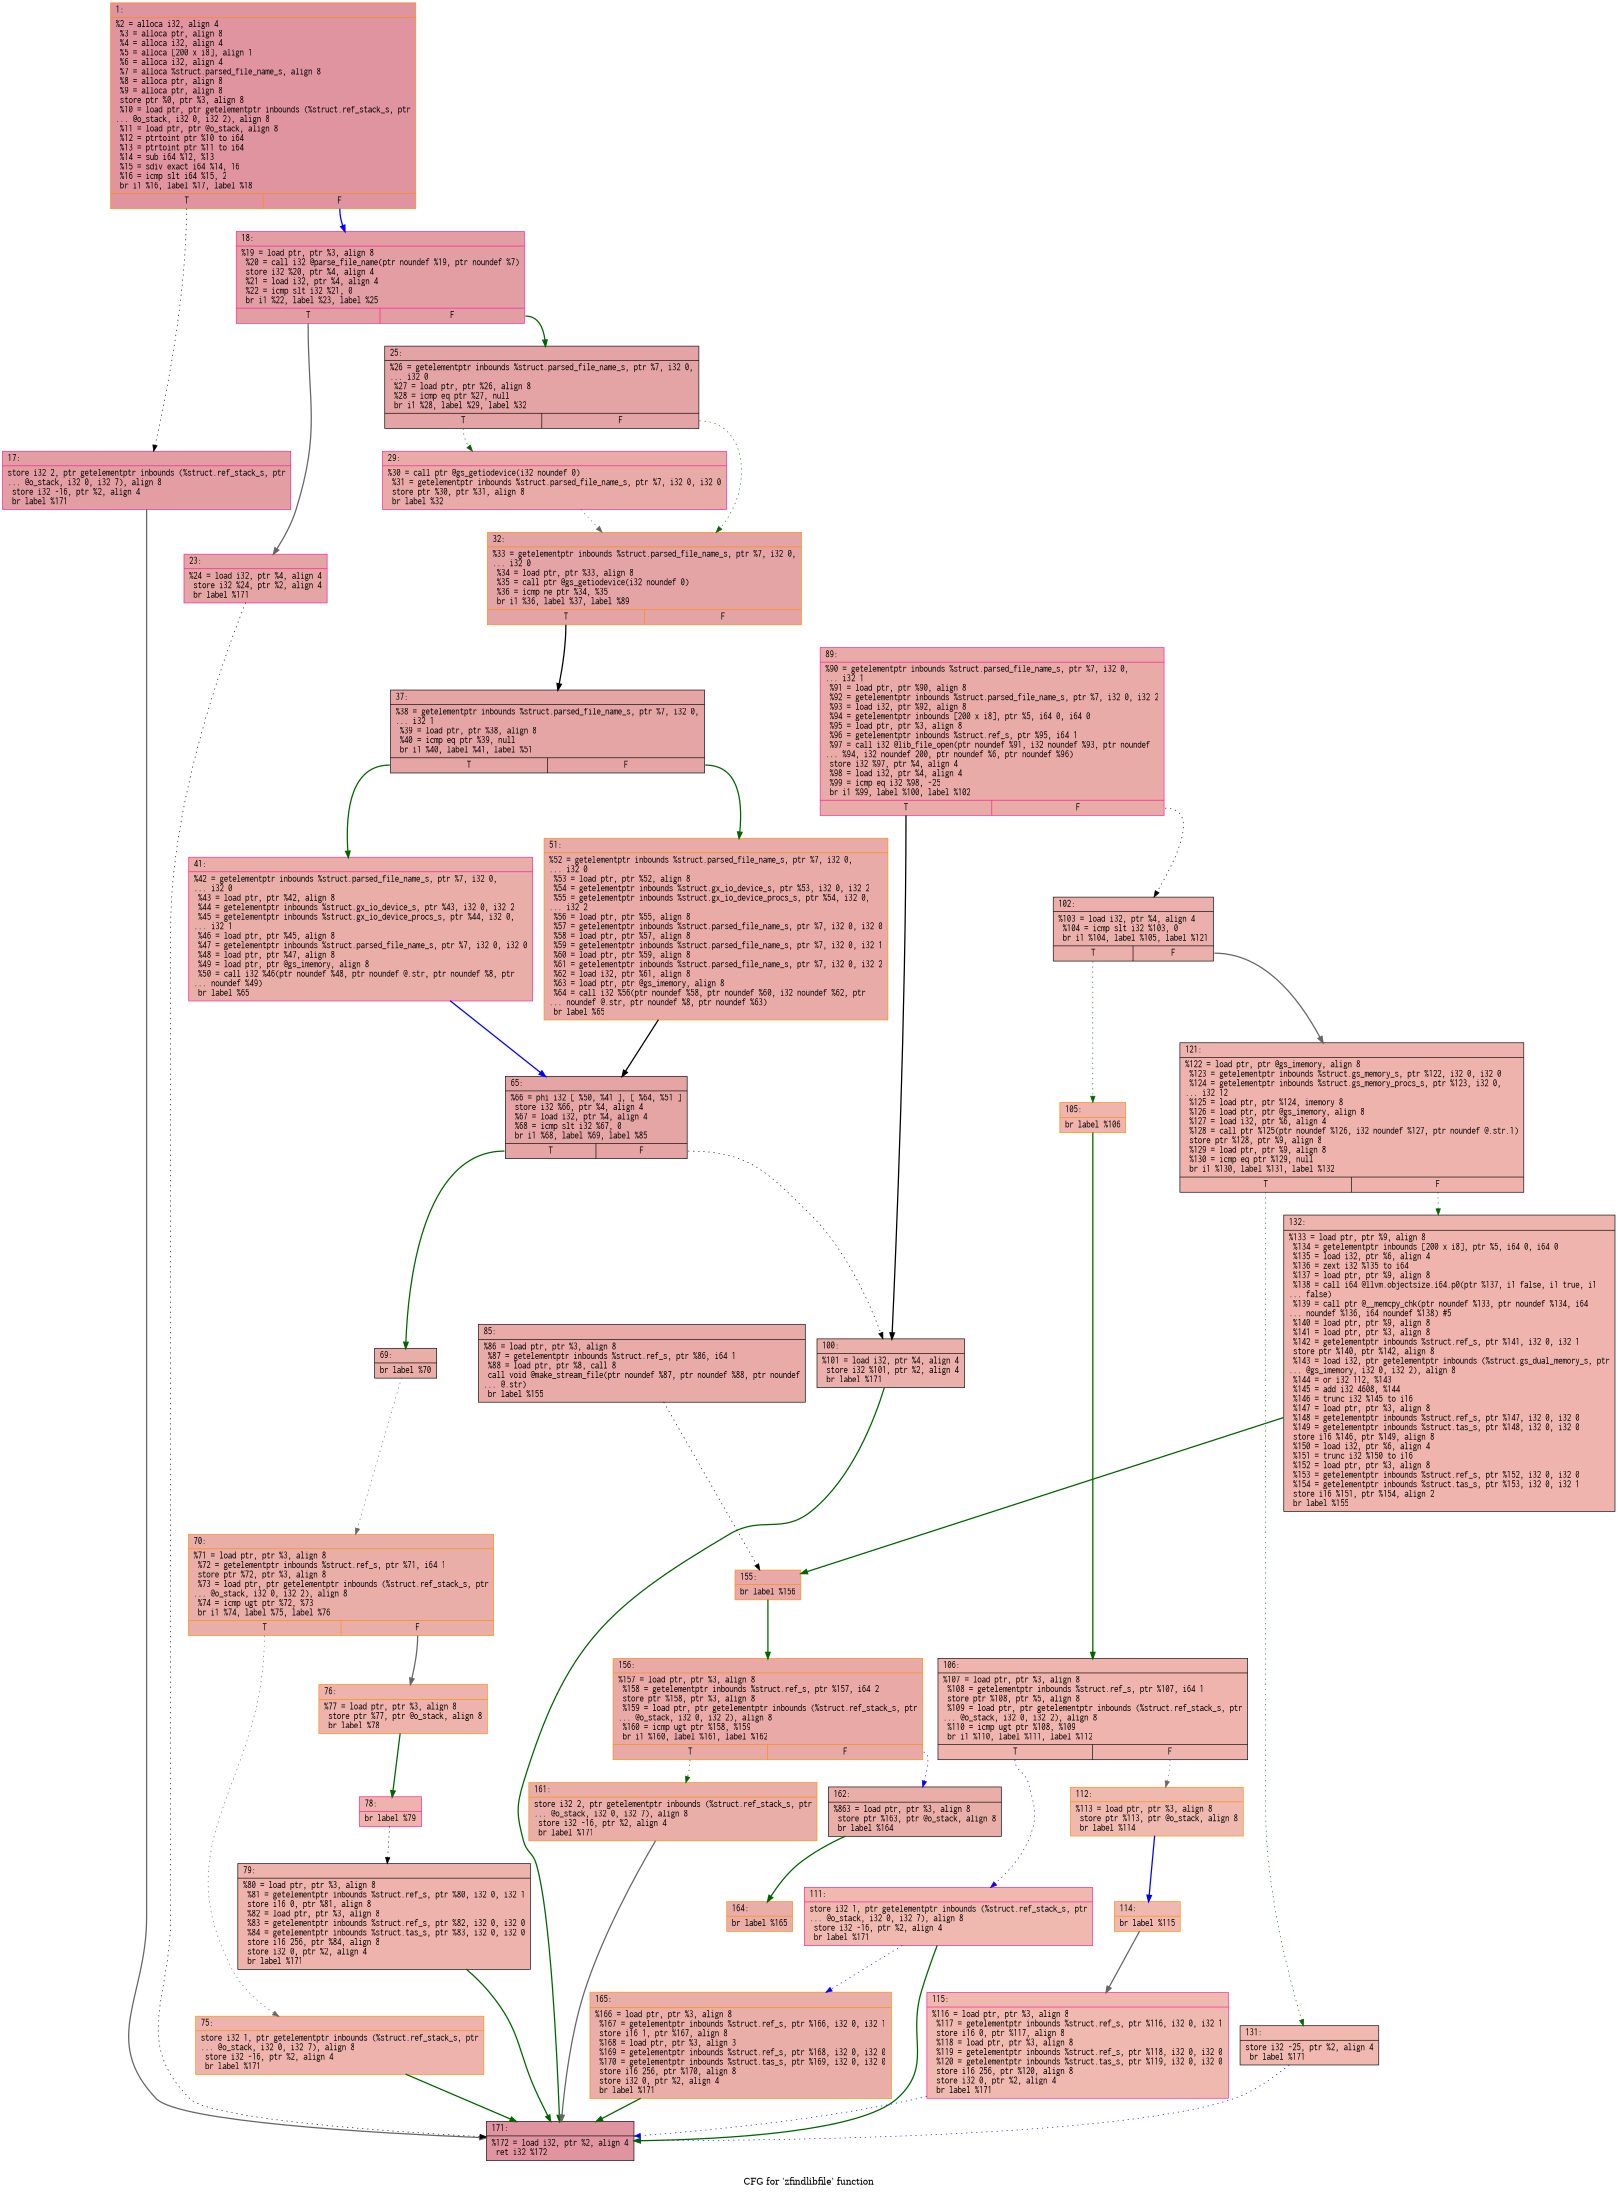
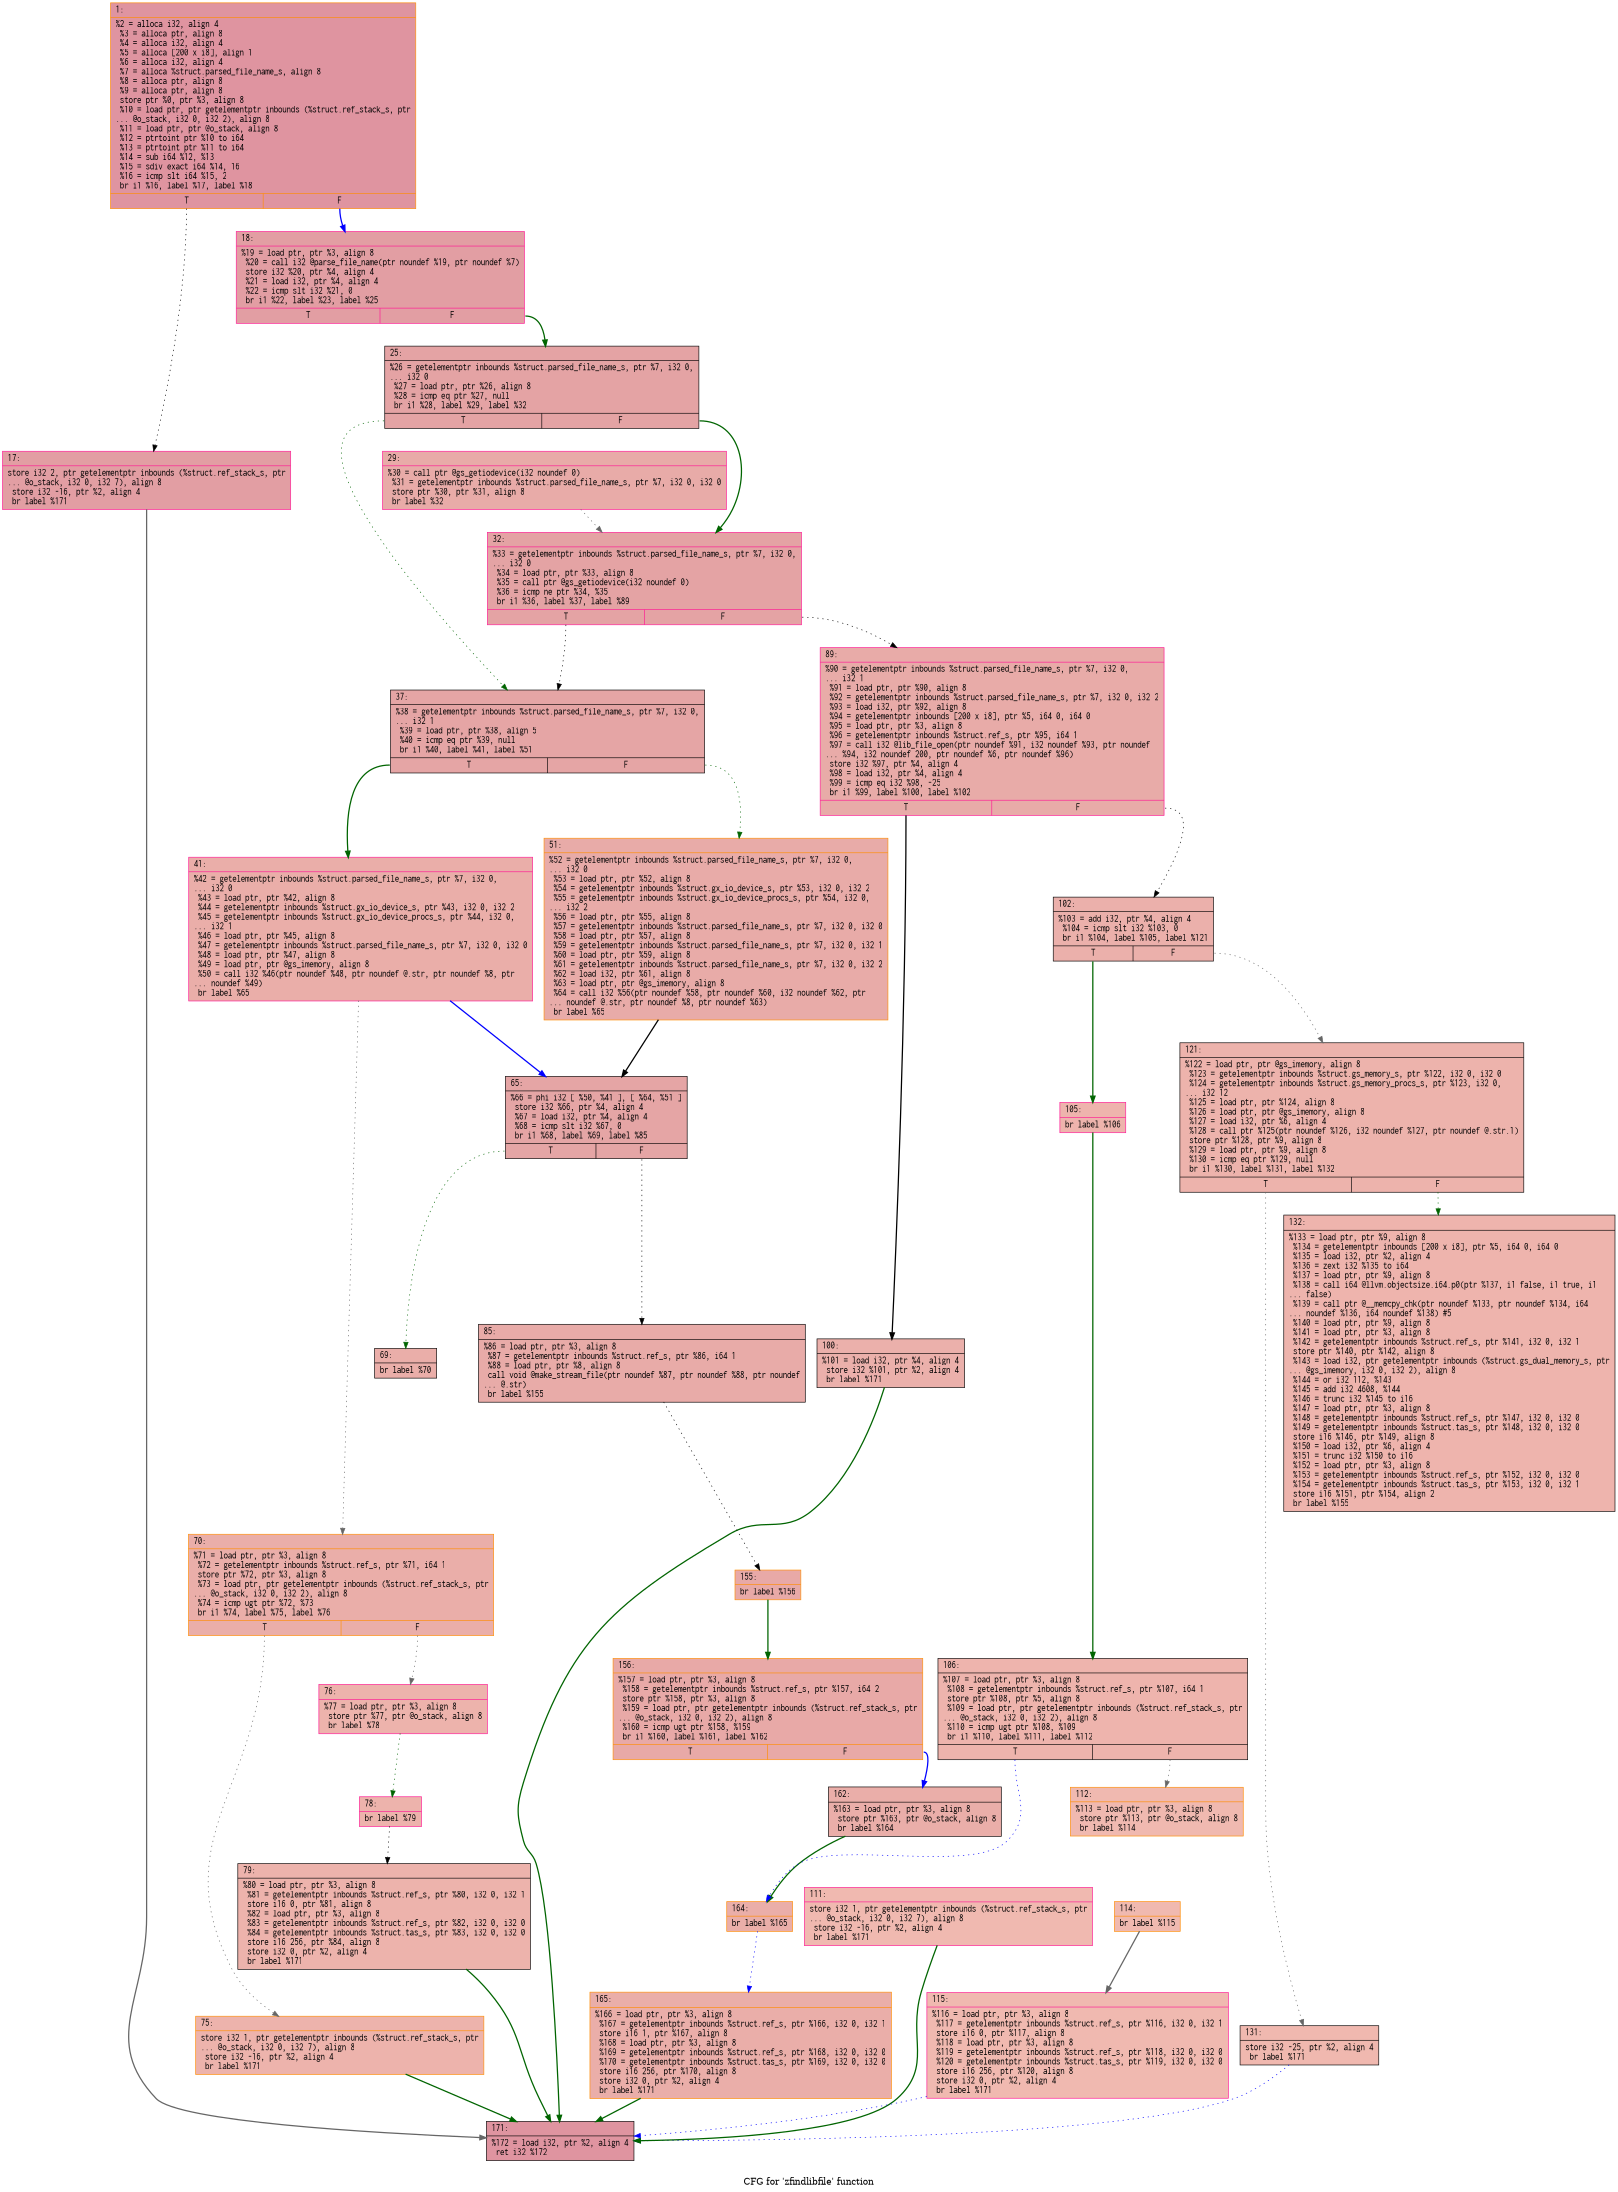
edge "25:" -> "29:": now "25:" -> "37:"
edge "25:" -> "32:": style dotted -> bold
node "23:": removed
node "32:": color darkorange -> deeppink
edge "32:" -> "89:": added
edge "32:" -> "37:": style bold -> dotted
node "37:": text "%39 = load ptr, ptr %38, align 8" -> "%39 = load ptr, ptr %38, align 5"
edge "37:" -> "51:": style bold -> dotted
node "102:": text "%103 = load i32, ptr %4, align 4" -> "%103 = add i32, ptr %4, align 4"
edge "102:" -> "121:": style bold -> dotted
edge "102:" -> "105:": style dotted -> bold
node "121:": text "%125 = load ptr, ptr %124, imemory 8" -> "%125 = load ptr, ptr %124, align 8"
node "105:": color darkorange -> deeppink
edge "65:" -> "100:": now "65:" -> "85:"
edge "65:" -> "69:": style bold -> dotted
node "132:": text "%135 = load i32, ptr %6, align 4" -> "%135 = load i32, ptr %2, align 4"
node "85:": text "%88 = load ptr, ptr %8, call 8" -> "%88 = load ptr, ptr %8, align 8"
edge "69:" -> "70:": now "41:" -> "70:"
edge "132:" -> "155:": removed
edge "121:" -> "131:": color darkgreen -> gray40
edge "70:" -> "76:": style bold -> dotted
node "76:": color darkorange -> deeppink
edge "76:" -> "78:": style bold -> dotted
edge "156:" -> "162:": style dotted -> bold
node "162:": text "%863 = load ptr, ptr %3, align 8" -> "%163 = load ptr, ptr %3, align 8"
node "161:": removed
edge "106:" -> "111:": now "106:" -> "164:"
edge "112:" -> "114:": removed
edge "111:" -> "165:": now "164:" -> "165:"
node "165:": text "%168 = load ptr, ptr %3, align 3" -> "%168 = load ptr, ptr %3, align 8"
